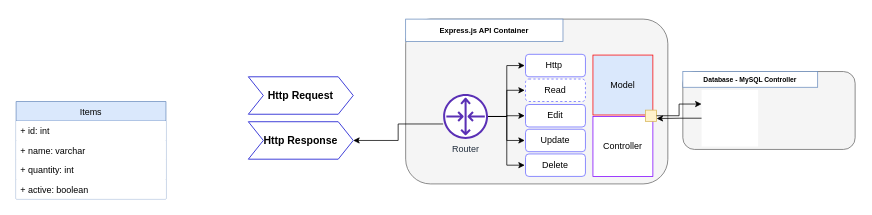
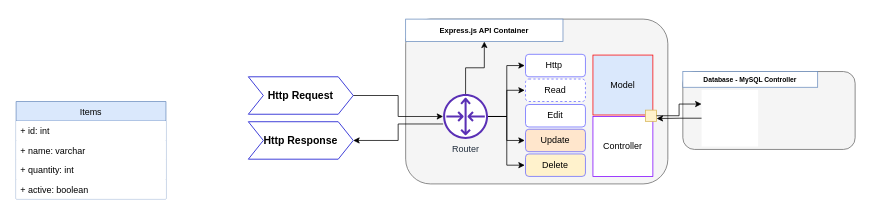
edge "Http Request" -> "Router": added
edge "Router" -> "Edit": now "Router" -> "Express.js API Container"
node "Update": fillcolor #ffffff -> #ffe6cc
node "Delete": fillcolor #ffffff -> #fff2cc
